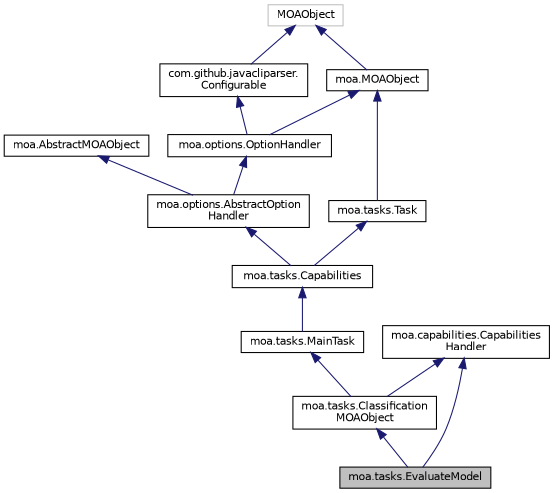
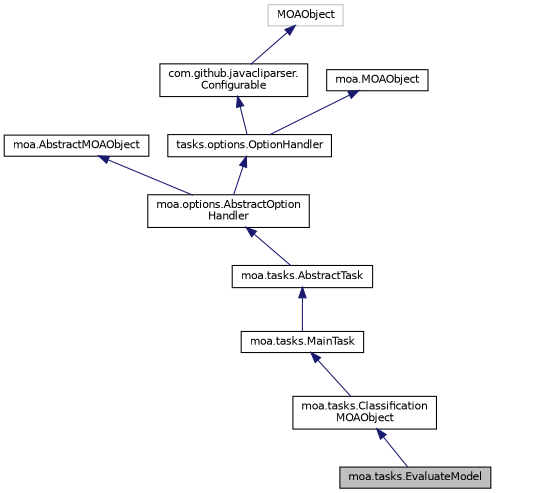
edge "moa.MOAObject" -> "MOAObject": removed
node "moa.options.OptionHandler": label "moa.options.OptionHandler" -> "tasks.options.OptionHandler"
node "moa.tasks.Task": removed
node "moa.tasks.Capabilities": label "moa.tasks.Capabilities" -> "moa.tasks.AbstractTask"
node "moa.capabilities.Capabilities Handler": removed
